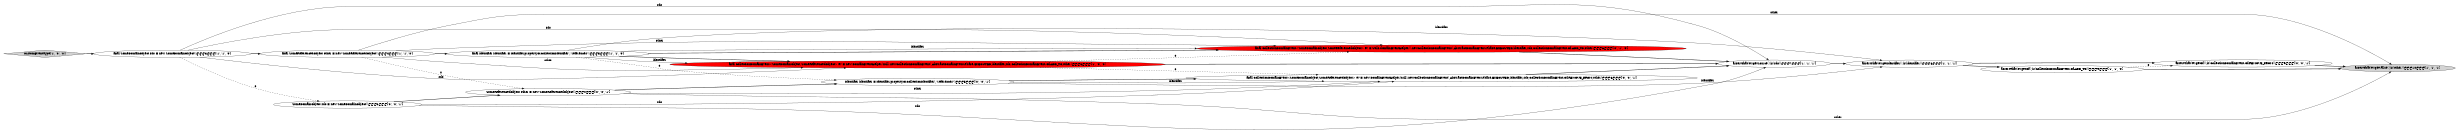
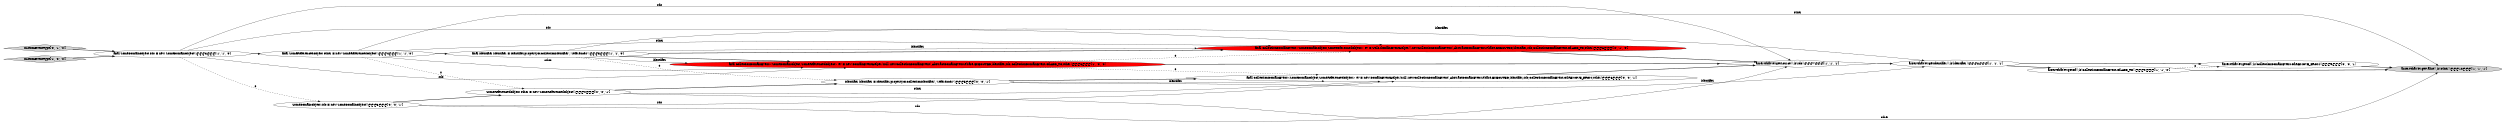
node "customEventType['0', '1', '0']": added
node "assertThat(ev.getSource(),is(sdo))@@@7@@@['1', '1', '1']": shape ellipse -> diamond
